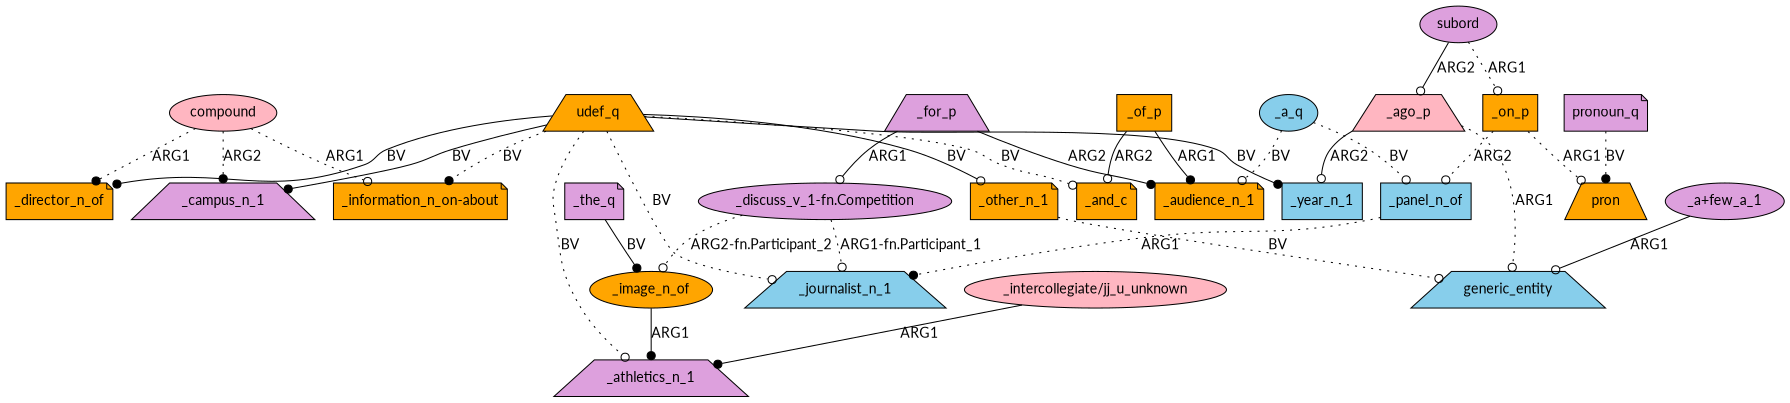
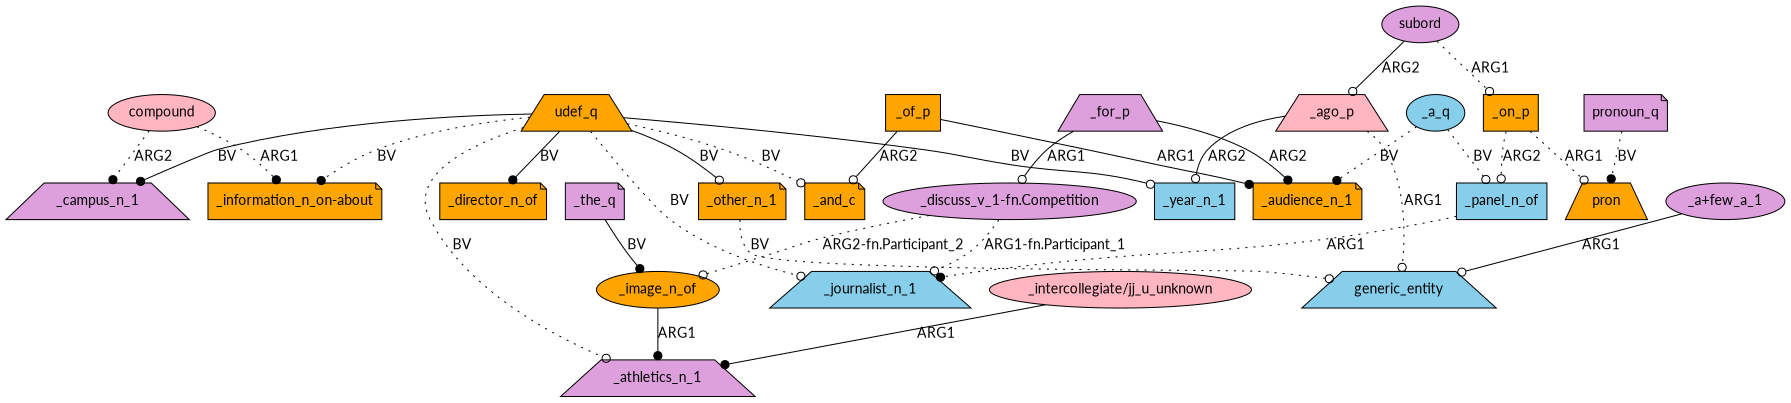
edge "udef_q" -> "_year_n_1": arrowhead dot -> odot
edge "compound" -> "_director_n_of": removed, label "ARG1"
edge "compound" -> "_information_n_on-about": arrowhead odot -> dot
edge "_a_q" -> "_audience_n_1": arrowhead odot -> dot
